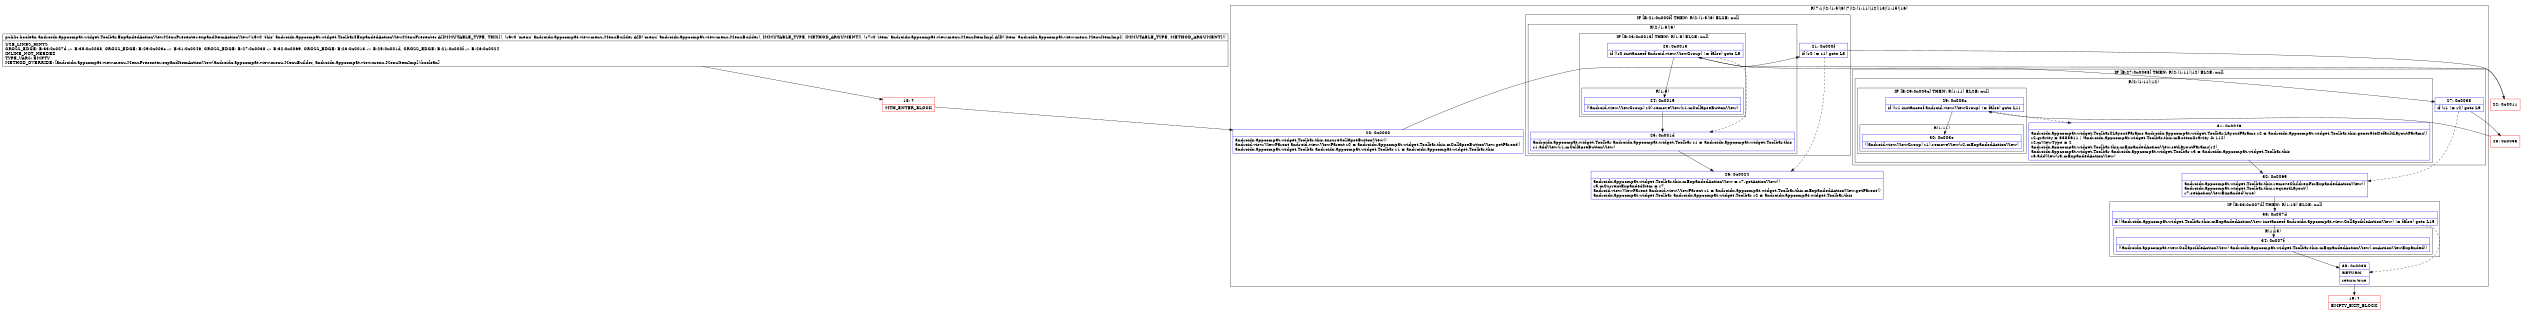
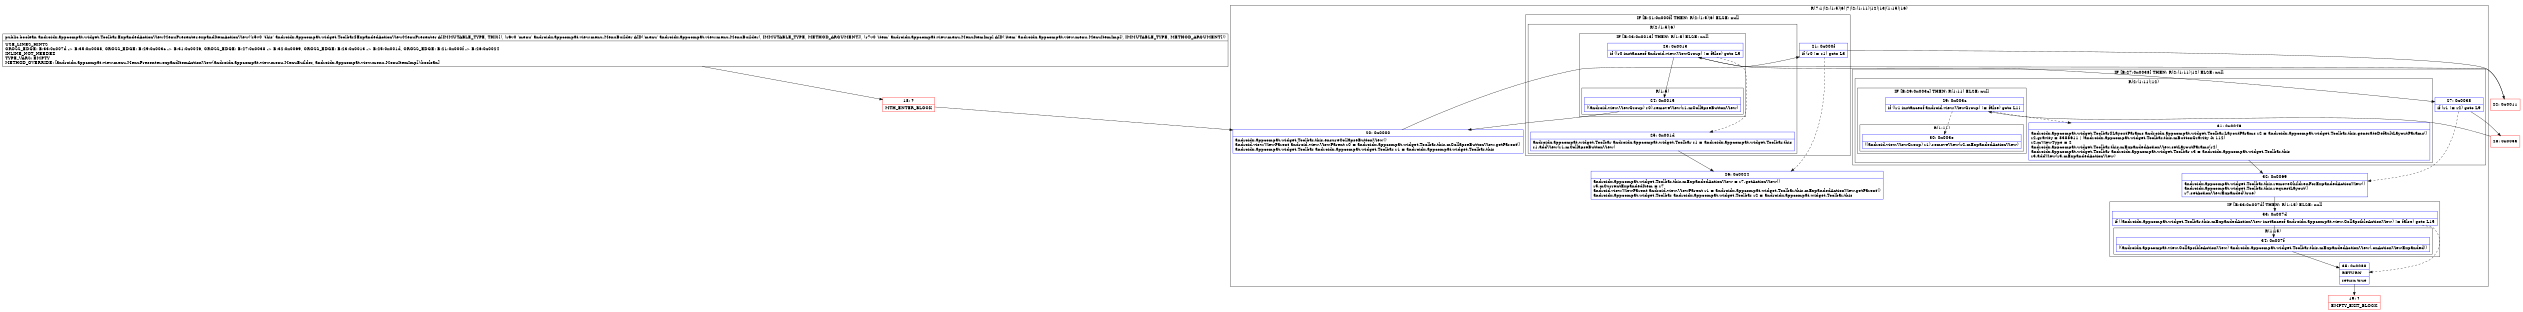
edge "24: 0x0015" -> "25: 0x001d": now "24: 0x0015" -> "20: 0x0000"
edge "29: 0x003c" -> "30: 0x003e": style solid -> dashed
